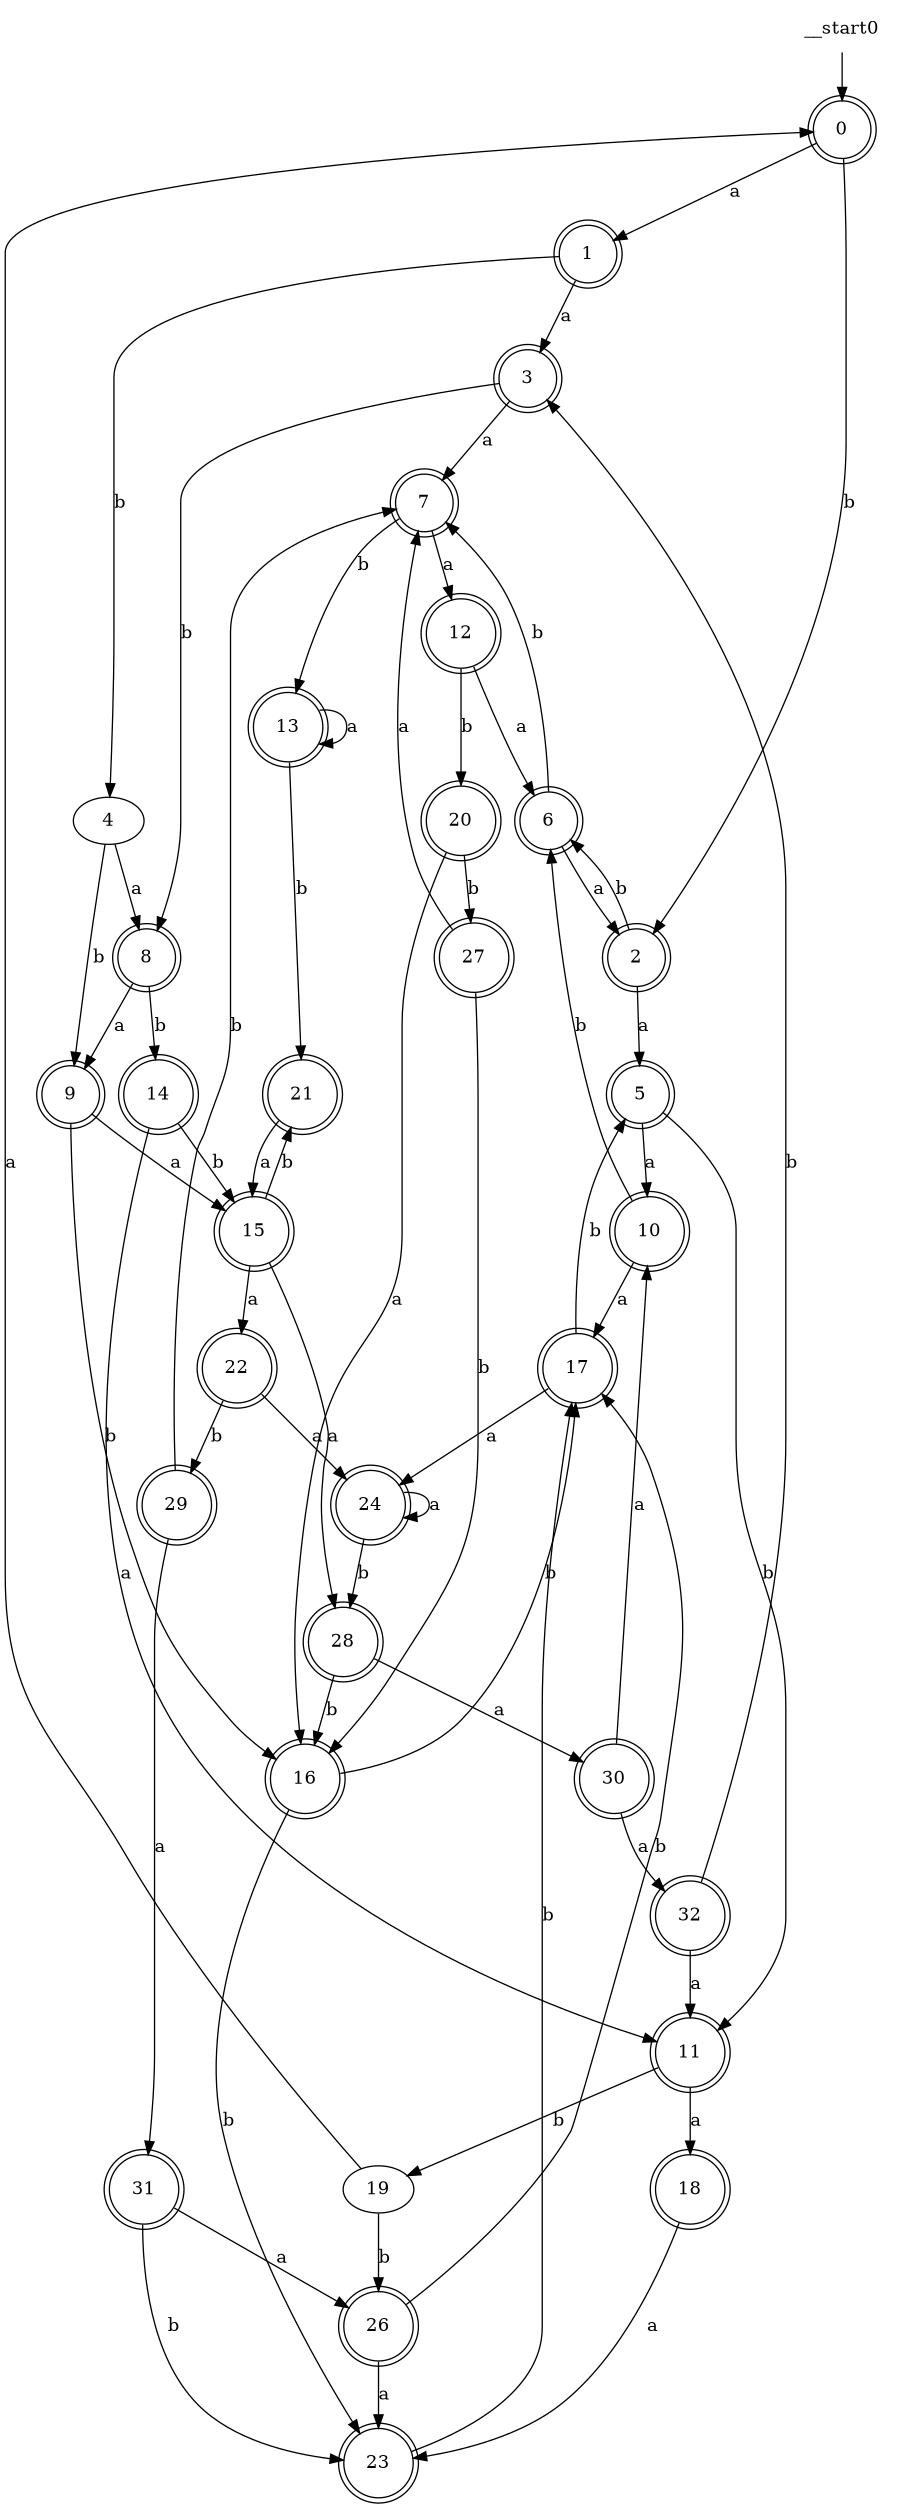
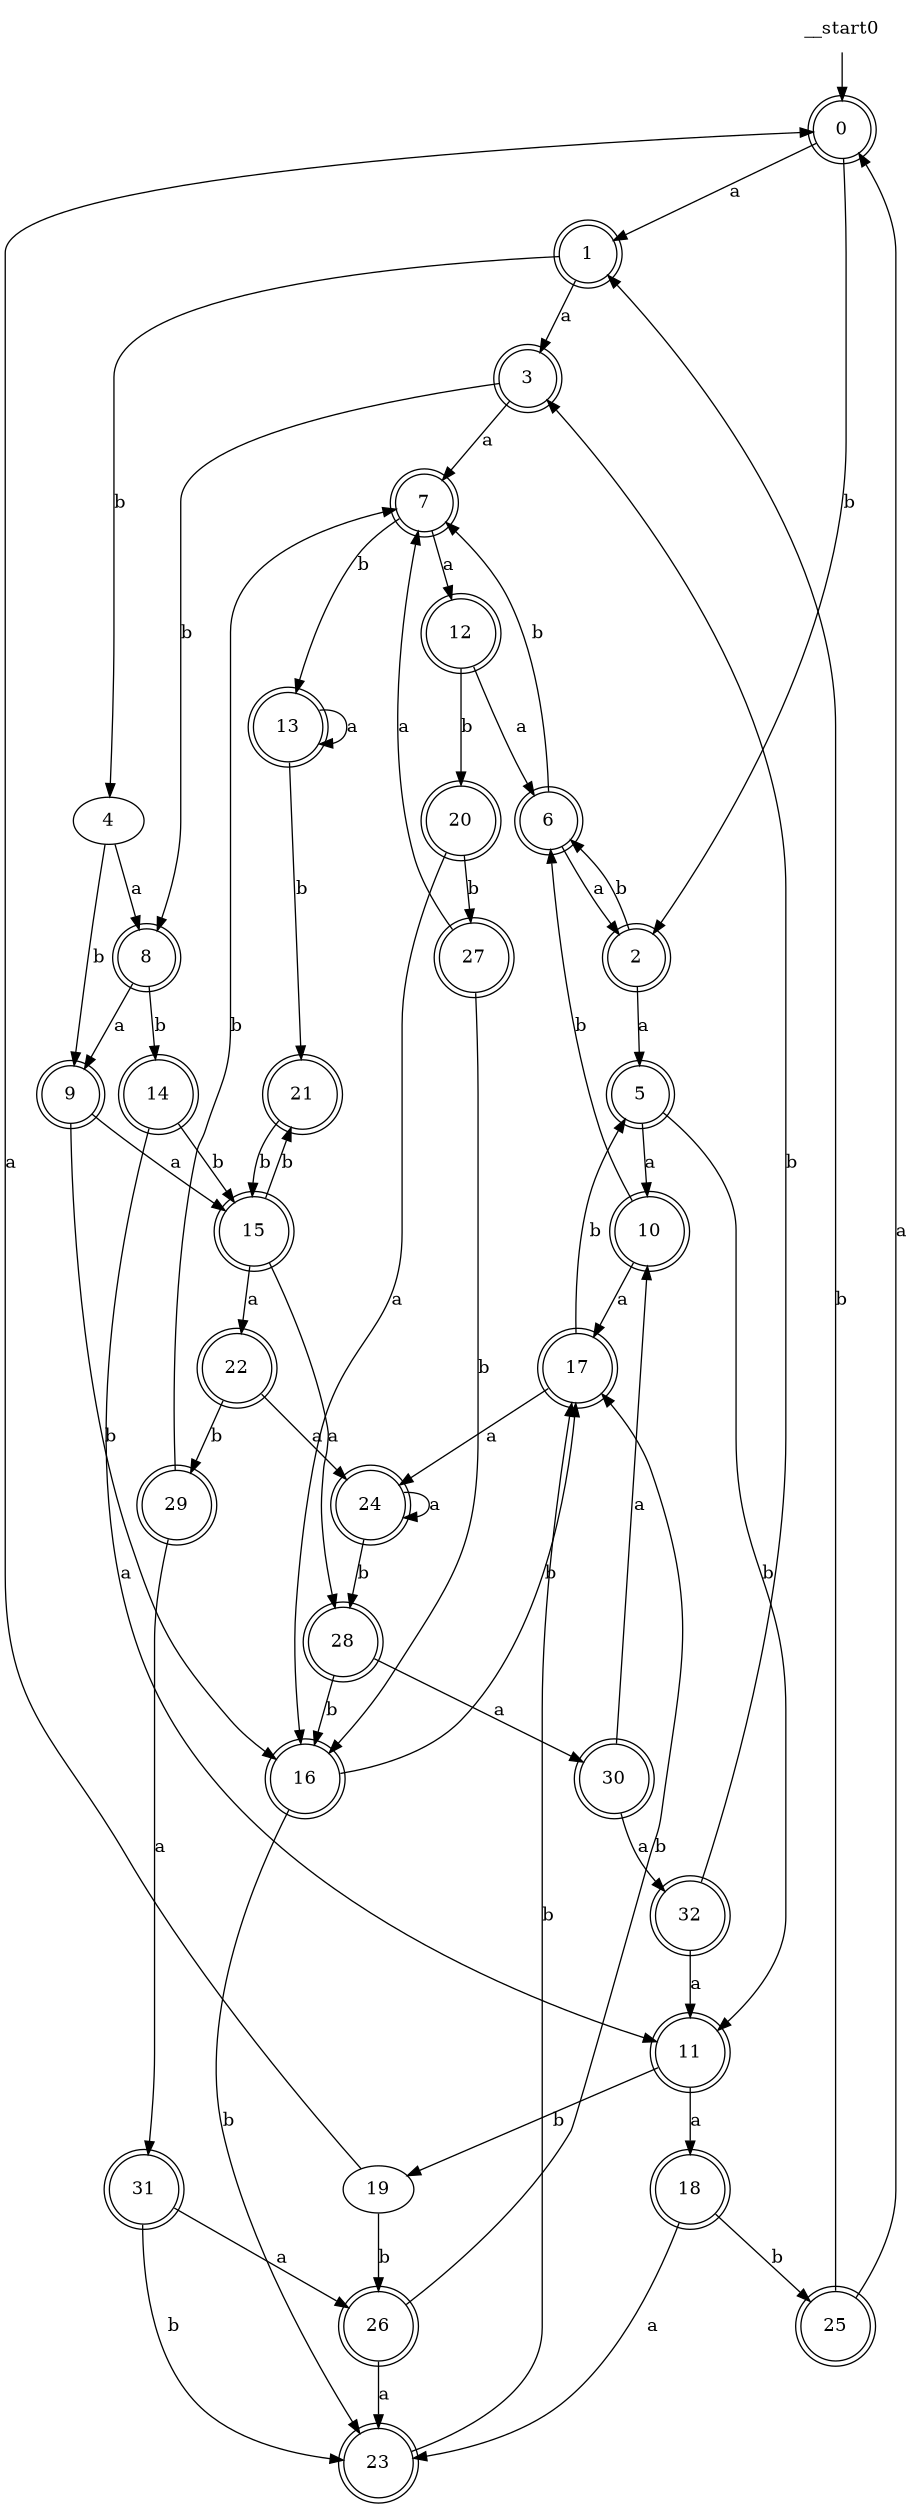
edge "21" -> "15": label "a" -> "b"
node "25": added
